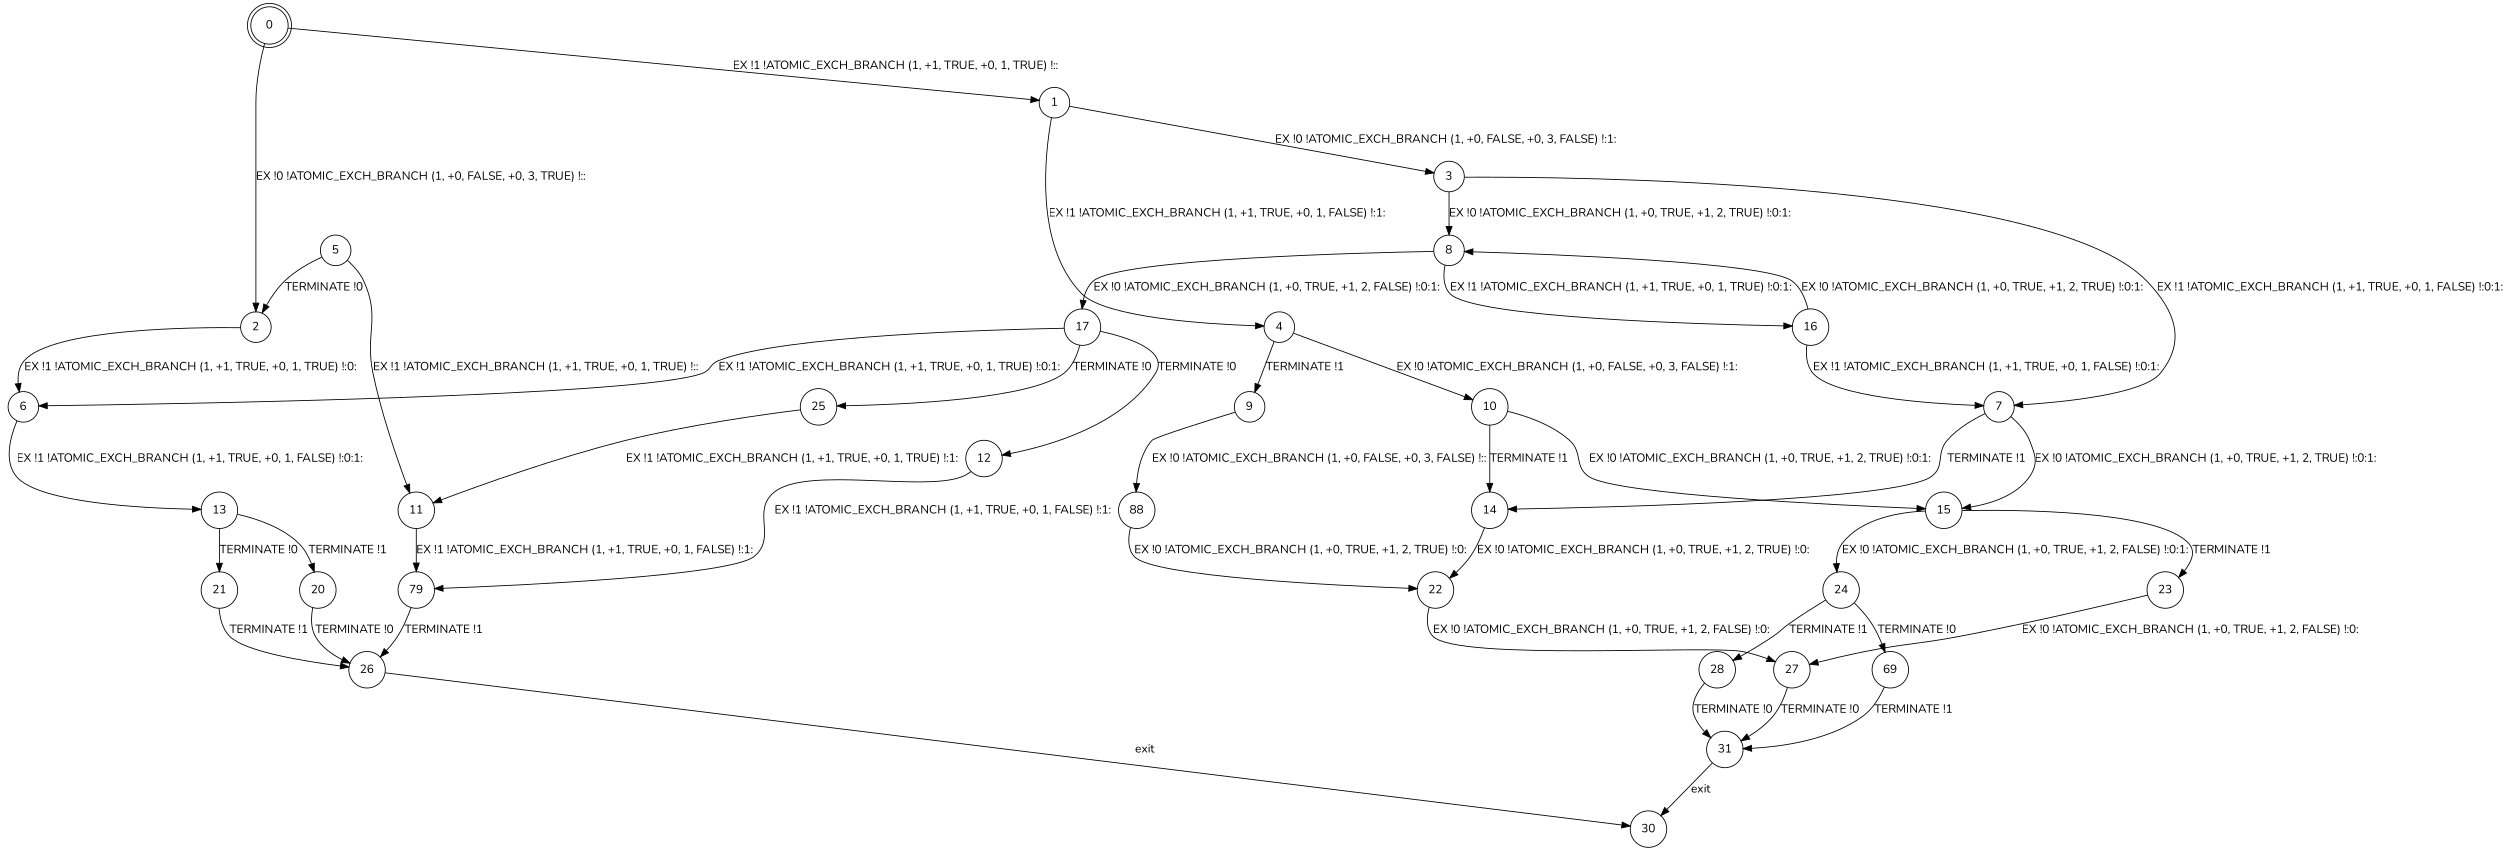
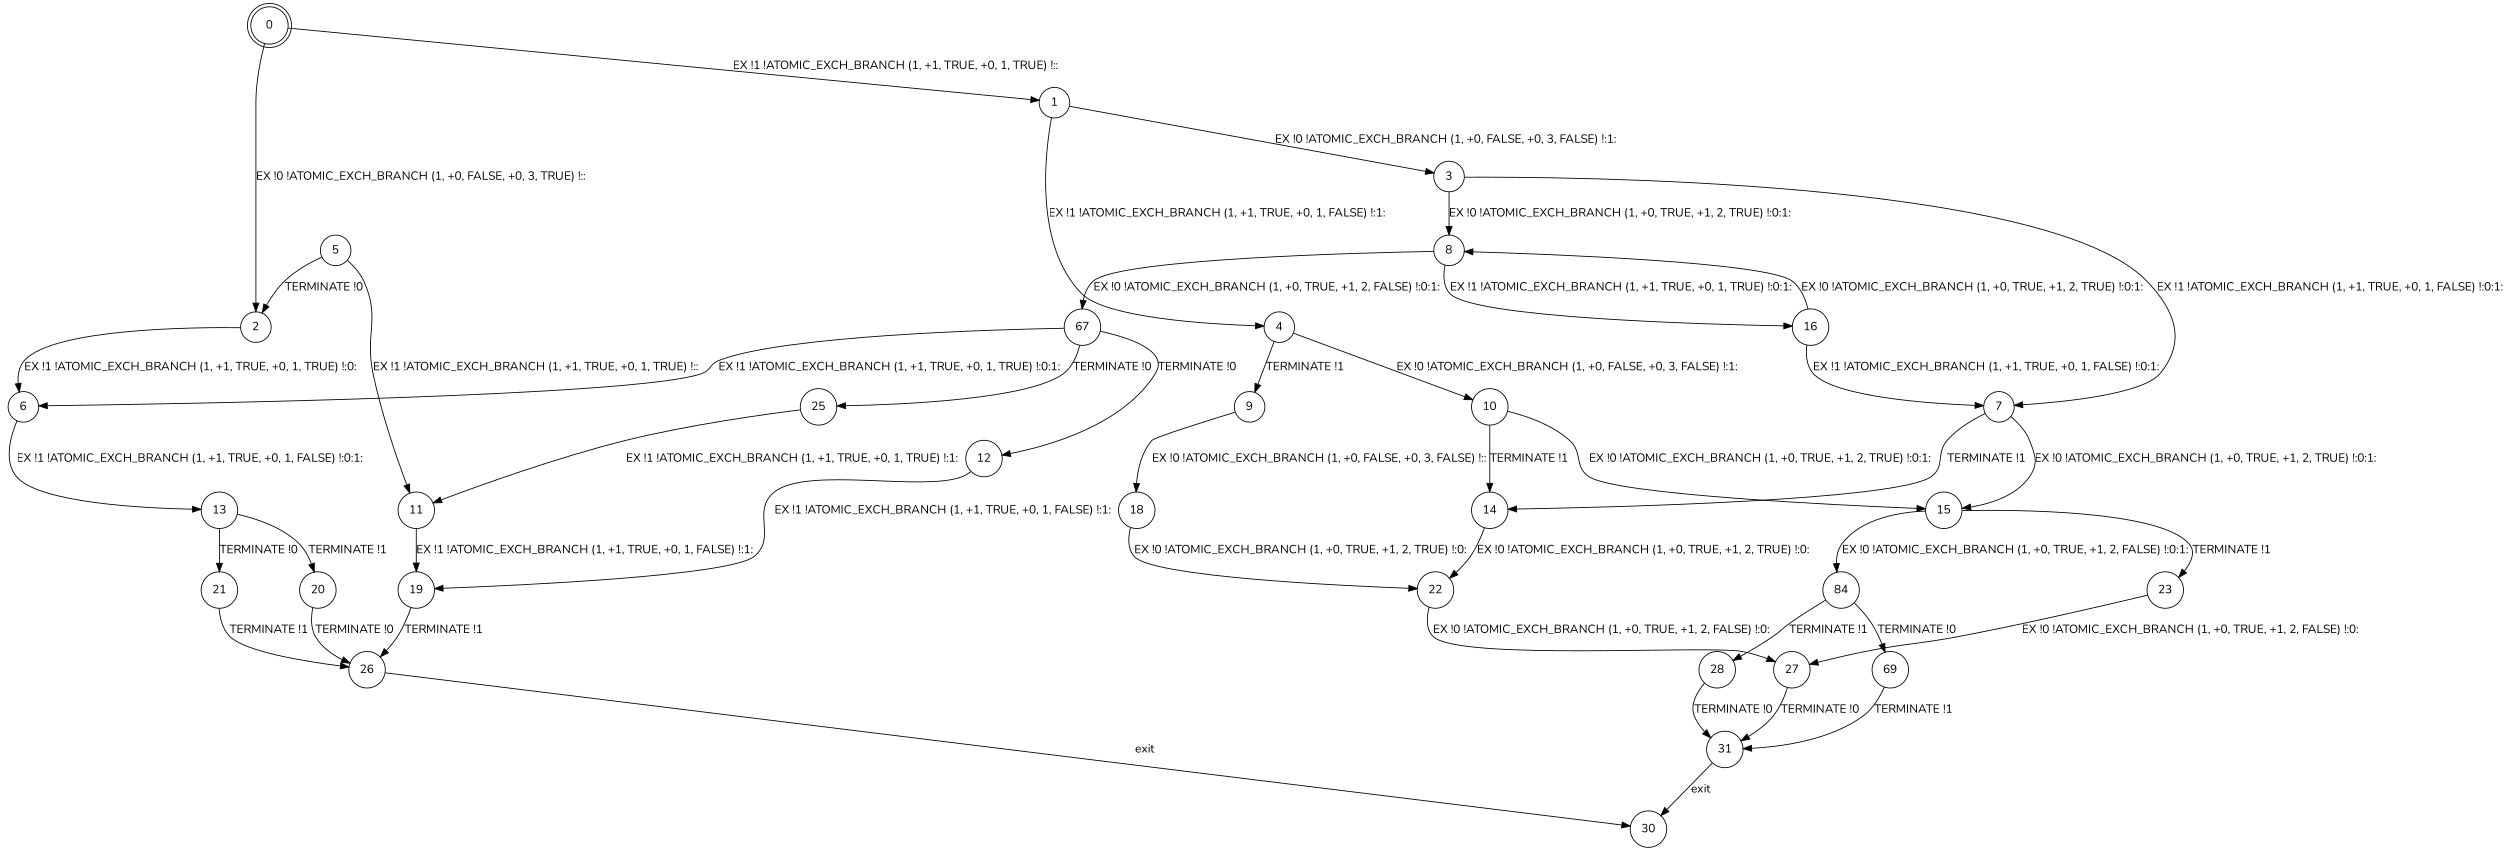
node "17": label "17" -> "67"
node "88": label "88" -> "18"
node "79": label "79" -> "19"
node "24": label "24" -> "84"
